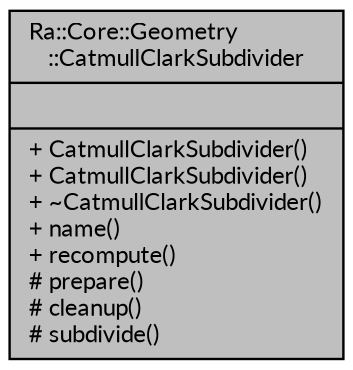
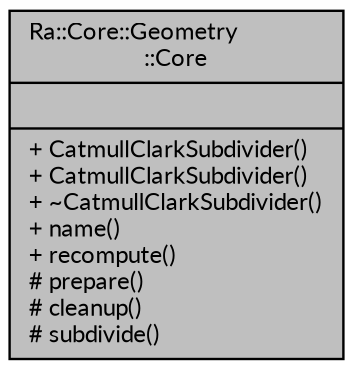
node "Ra::Core::Geometry": text "::CatmullClarkSubdivider" -> "::Core"
